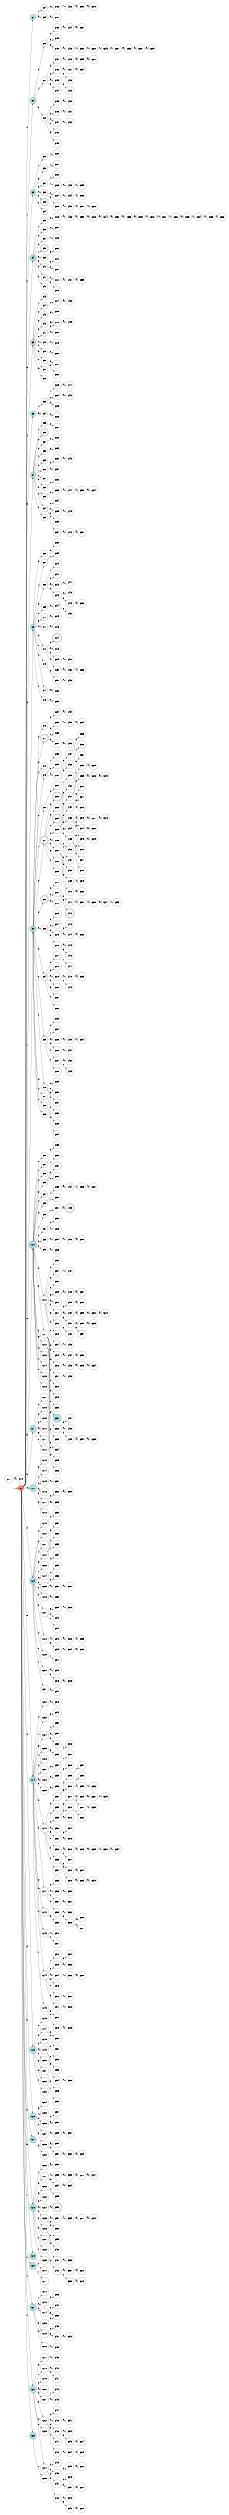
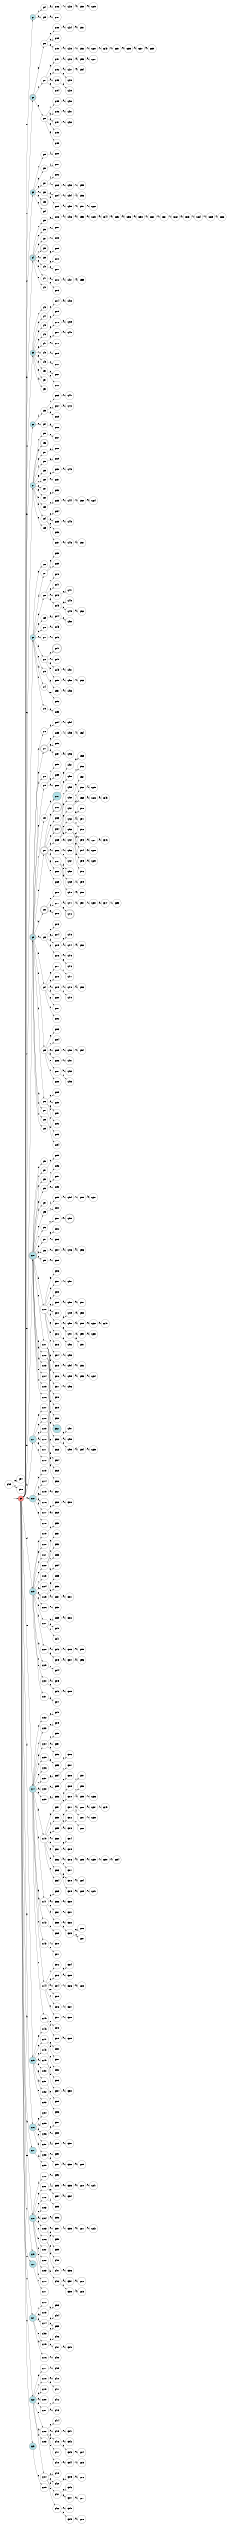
edge "q47" -> "q216": now "q47" -> "q217"
node "q261": fillcolor white -> powderblue
edge "q265" -> "q465": removed, label "s"
